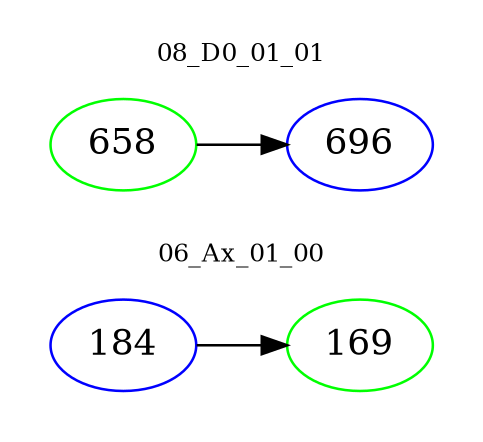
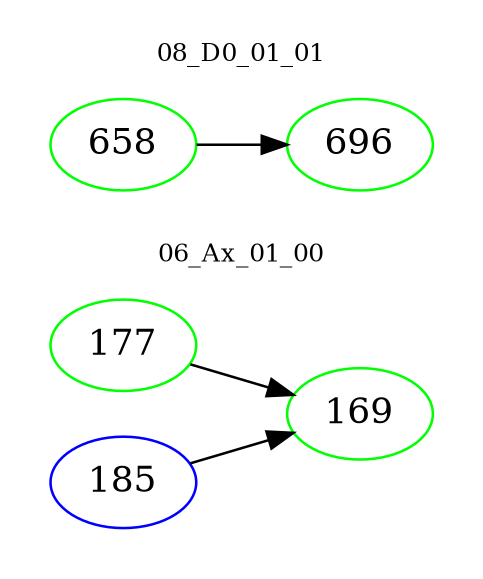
node "696": color blue -> green
node "177": added
node "184": label "184" -> "185"
